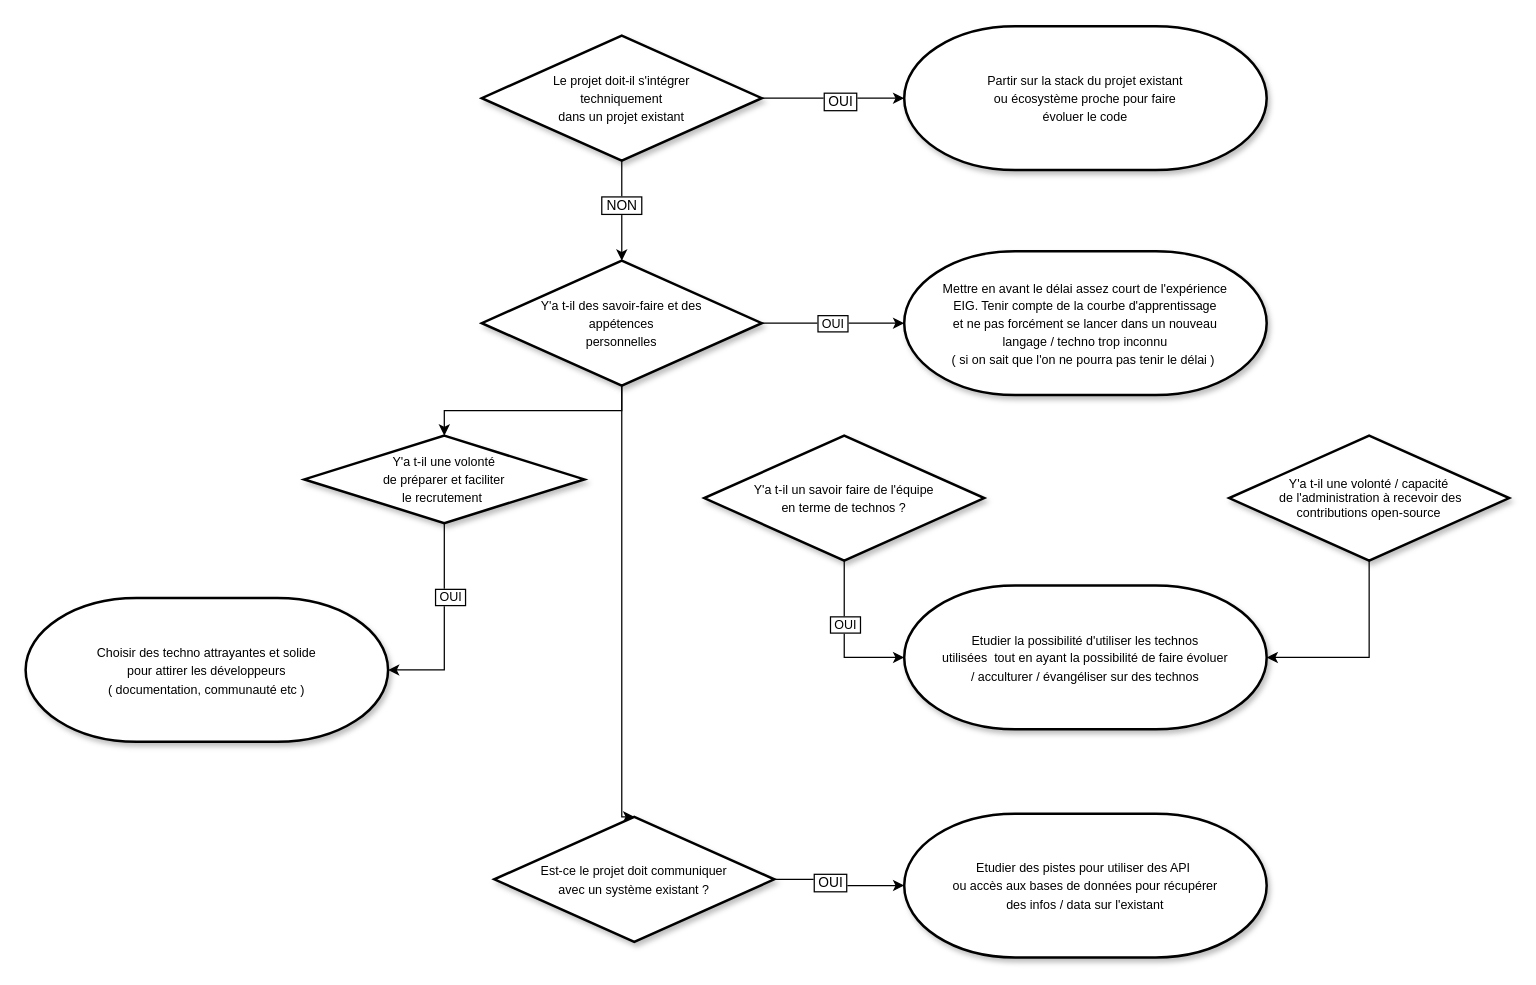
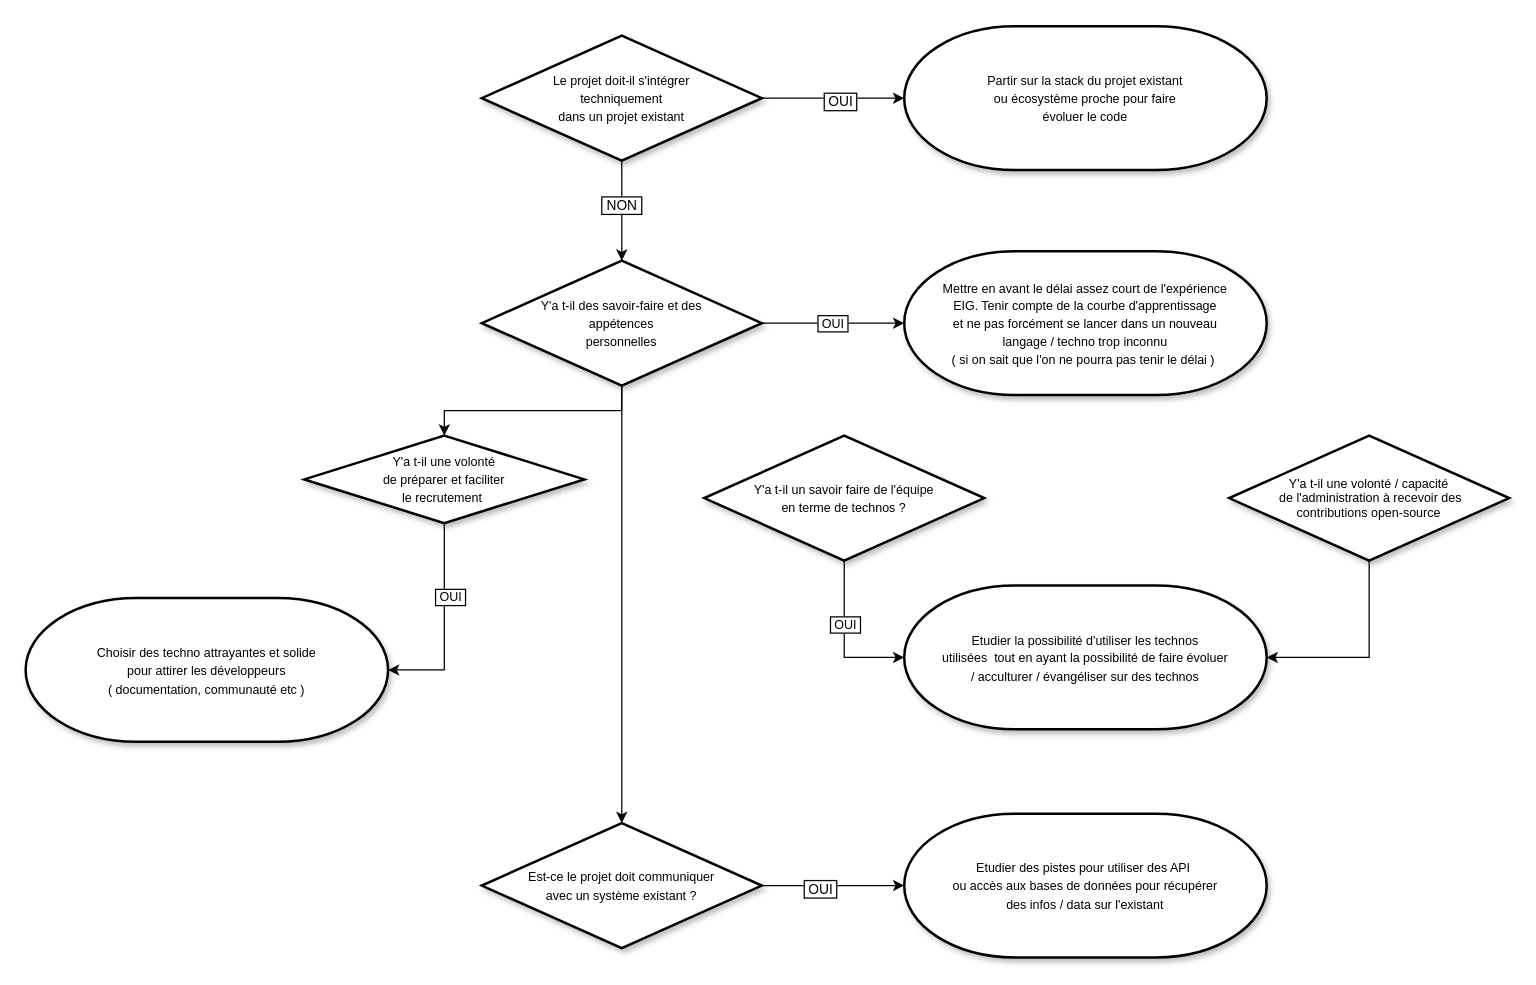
node "Est-ce le projet doit communiquer avec un système existant ?": moved (634, 879) -> (622, 886)
